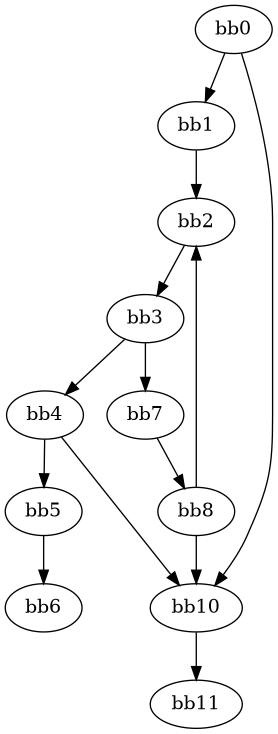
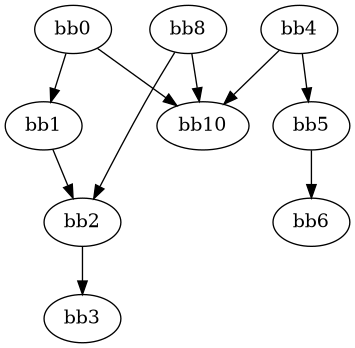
edge "bb3" -> "bb4": removed
node "bb7": removed
node "bb11": removed
